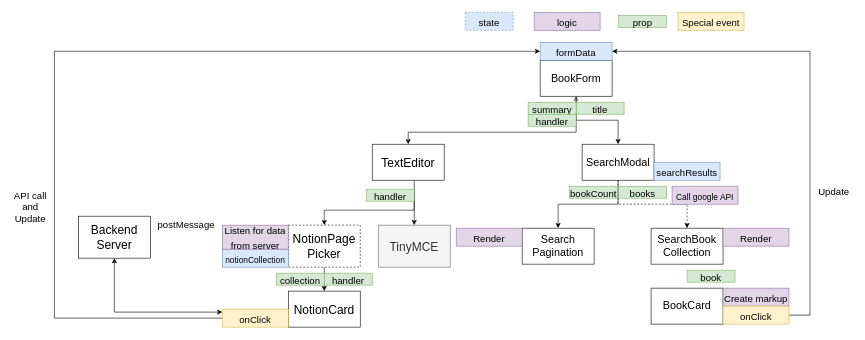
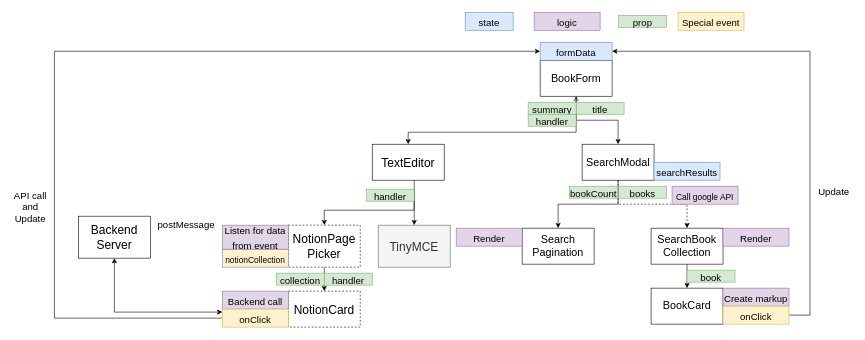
node "state": style dashed -> solid
node "Listen for data from server": label "Listen for data from server" -> "Listen for data from event"
node "notionCollection": fillcolor #dae8fc -> #fff2cc
edge "SearchBook Collection" -> "BookCard": added
node "Backend call": added
node "NotionCard": style solid -> dashed
